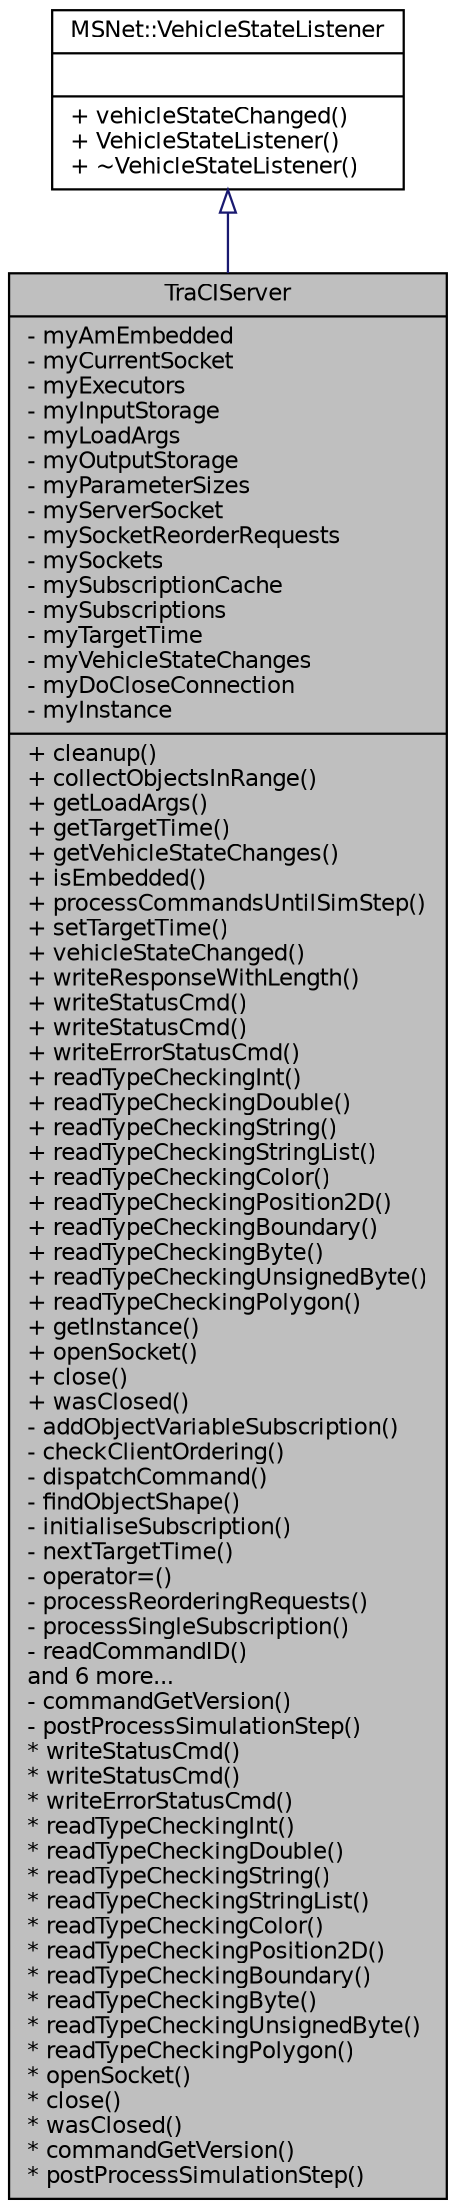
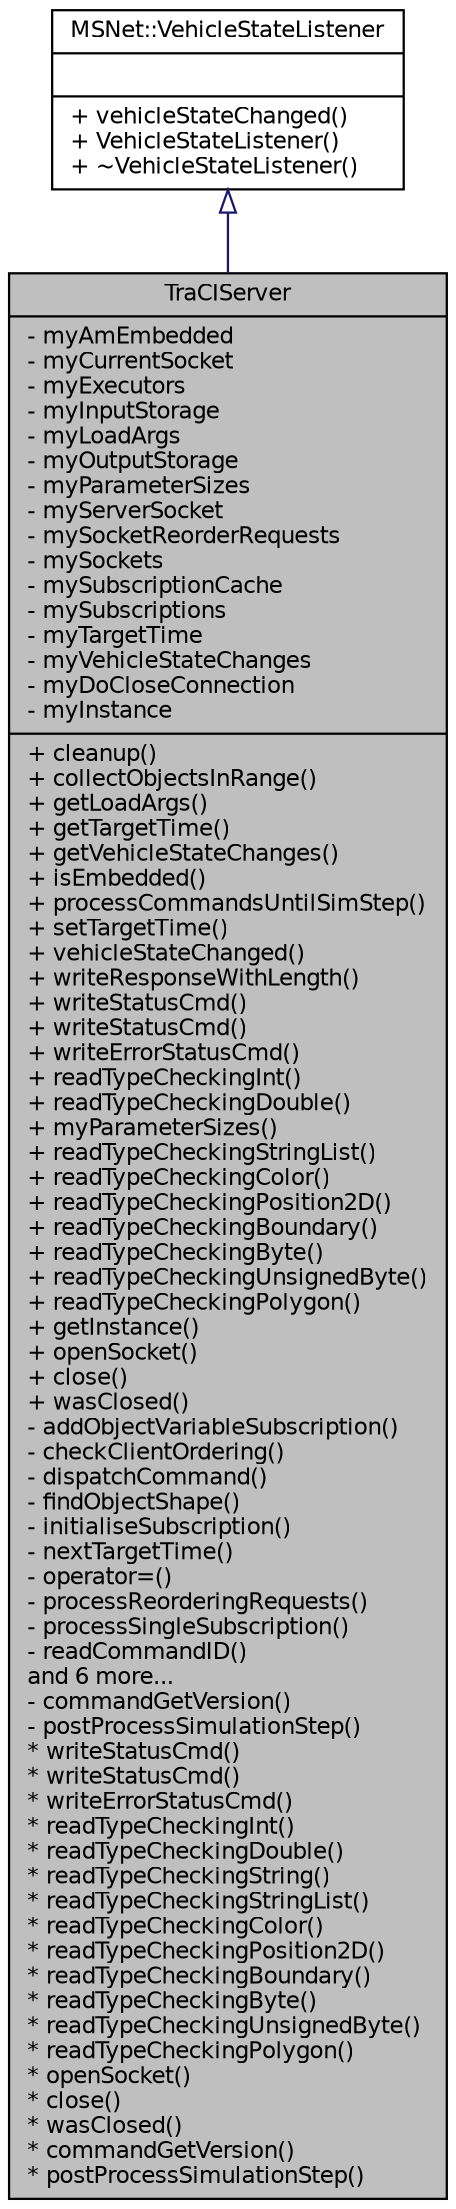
node "TraCIServer": text "+ readTypeCheckingString()" -> "+ myParameterSizes()"
